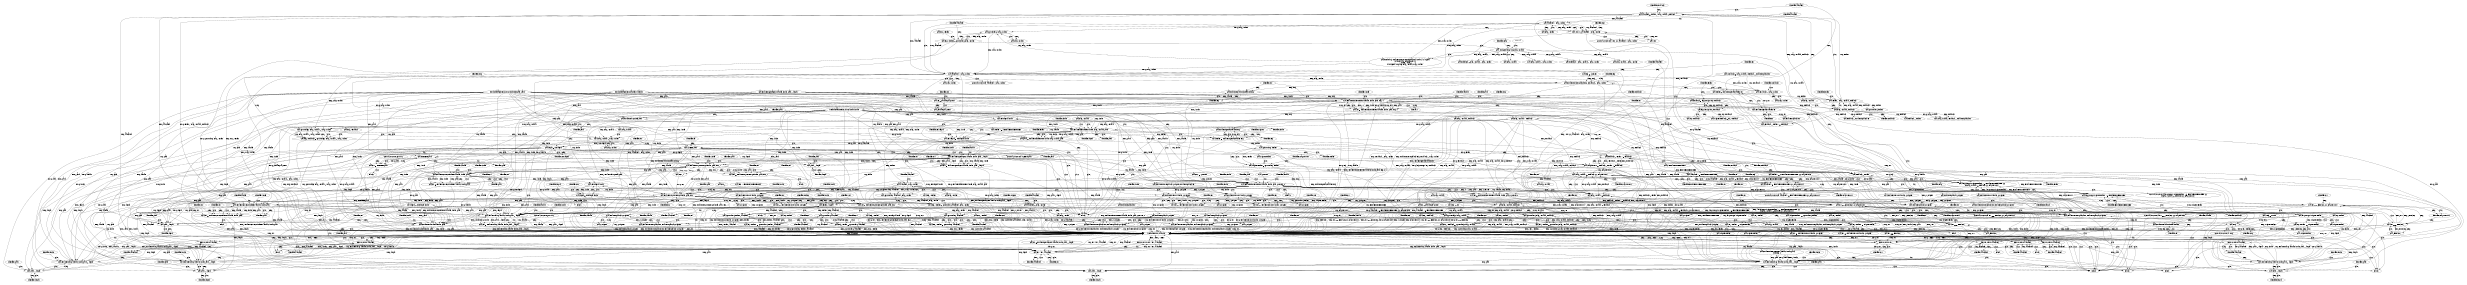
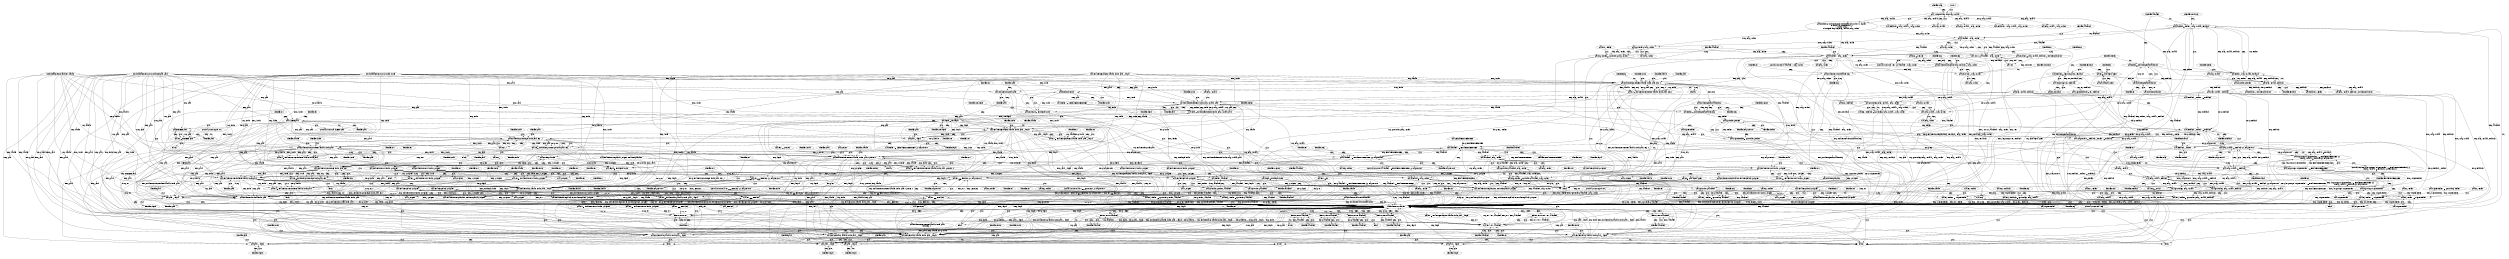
edge "(Call,ex2->ee_len = cpu_to_le16(map->m_len))" -> "(Call,(unsigned long long)map->m_lblk)": now "(Call,ex2->ee_len = cpu_to_le16(map->m_len))" -> "(ControlStructure,if (!ex1 && allocated > map->m_len))"
node "(Call,ext4_ext_mark_uninitialized(ex3))": label "(Call,ext4_ext_mark_uninitialized(ex3))" -> "(Call,ext4_ext_err_uninitialized(ex3))"
edge "(Call,ext4_ext_insert_extent(handle, inode, path, ex3, 0))" -> "(MethodParameterIn,struct inode *inode)": reversed
edge "(MethodParameterIn,struct ext4_ext_path *path)" -> "(Call,ext4_ext_store_pblock(&orig_ex, ext4_ext_pblock(ex)))": now "(MethodParameterIn,struct ext4_ext_path *path)" -> "(Call,ext4_ext_try_to_merge(inode, path, ex2 - 1))"
node "(Call,ex2 > EXT_FIRST_EXTENT(eh))": removed
edge "(Call,cpu_to_le16(allocated - map->m_len))" -> "(MethodReturn,static int)": added, label "DDG: allocated - map->m_len"
node "(Call,ee_len - logical)": label "(Call,ee_len - logical)" -> "(Call,ee_len - allocated)"
edge "(Call,allocated - map->m_len)" -> "(Call,err ? err : allocated)": removed, label "DDG: allocated"
edge "(Call,ex2->ee_block = cpu_to_le32(map->m_lblk))" -> "(Call,cpu_to_le32(map->m_lblk))": removed, label "CFG:"
